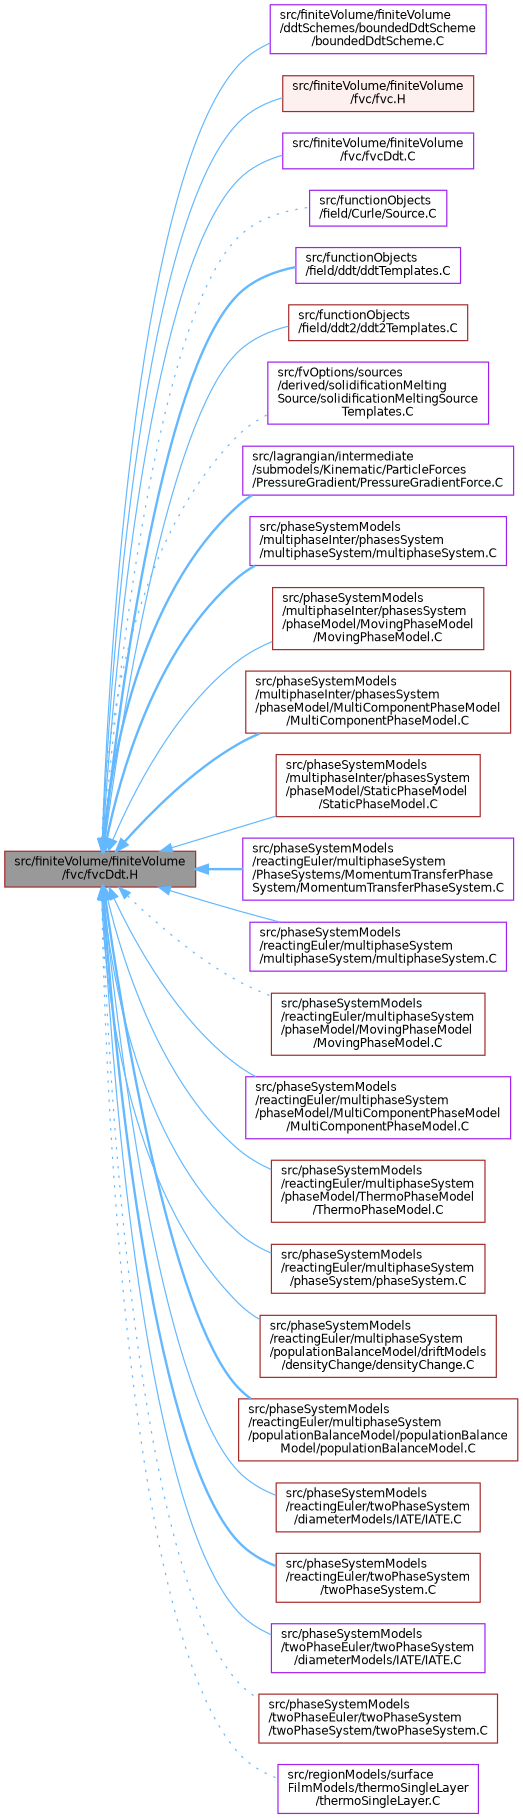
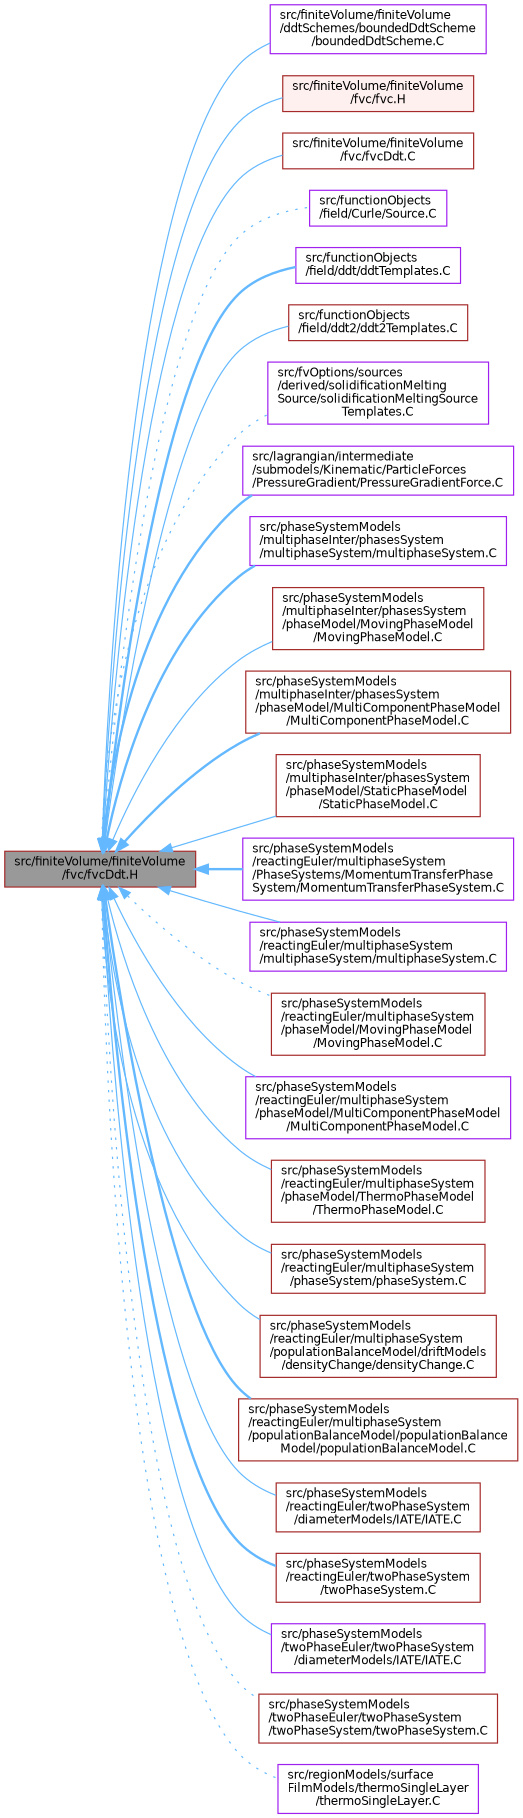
node "src/finiteVolume/finiteVolume /fvc/fvcDdt.C": color purple -> brown
